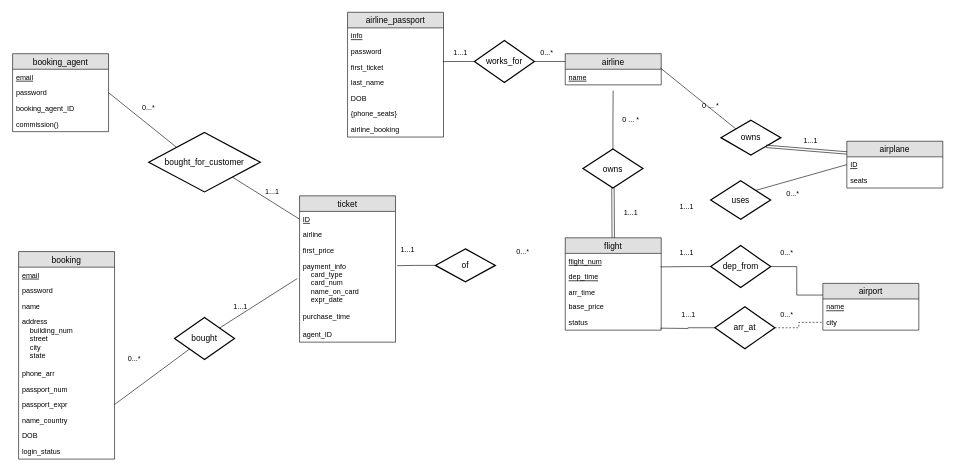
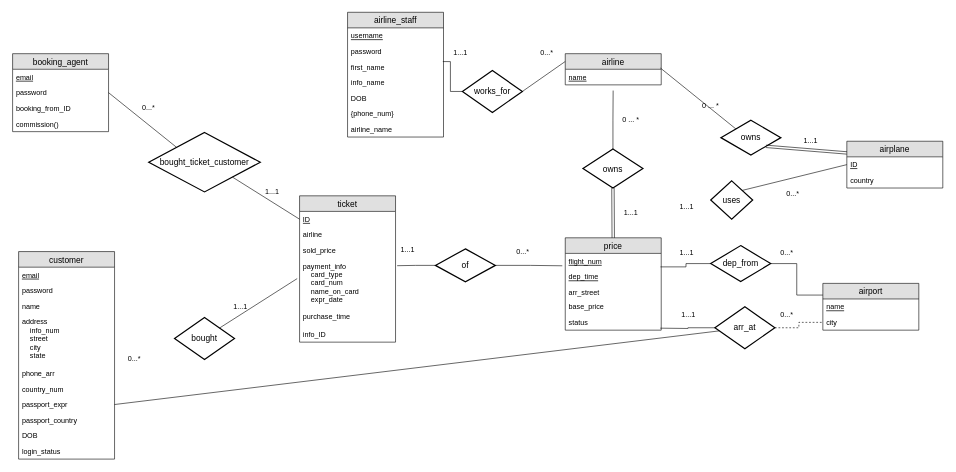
node "airline_passport": label "airline_passport" -> "airline_staff"
node "info": label "info" -> "username"
node "works_for": moved (504, 62) -> (492, 92)
node "first_ticket": label "first_ticket" -> "first_name"
node "last_name": label "last_name" -> "info_name"
node "booking_agent_ID": label "booking_agent_ID" -> "booking_from_ID"
node "{phone_seats}": label "{phone_seats}" -> "{phone_num}"
node "airline_booking": label "airline_booking" -> "airline_name"
node "bought_for_customer": label "bought_for_customer" -> "bought_ticket_customer"
node "seats": label "seats" -> "country"
node "uses": size 60x38 -> 42x38
node "flight": label "flight" -> "price"
node "first_price": label "first_price" -> "sold_price"
node "booking": label "booking" -> "customer"
edge "of" -- "dep_time": added
node "dep_from": size 60x42 -> 60x36
node "arr_time": label "arr_time" -> "arr_street"
node "address building_num street city state": label "address building_num street city state" -> "address info_num street city state"
node "agent_ID": label "agent_ID" -> "info_ID"
edge "bought" -- "passport_expr": now "arr_at" -- "passport_expr"
node "passport_num": label "passport_num" -> "country_num"
node "name_country": label "name_country" -> "passport_country"
